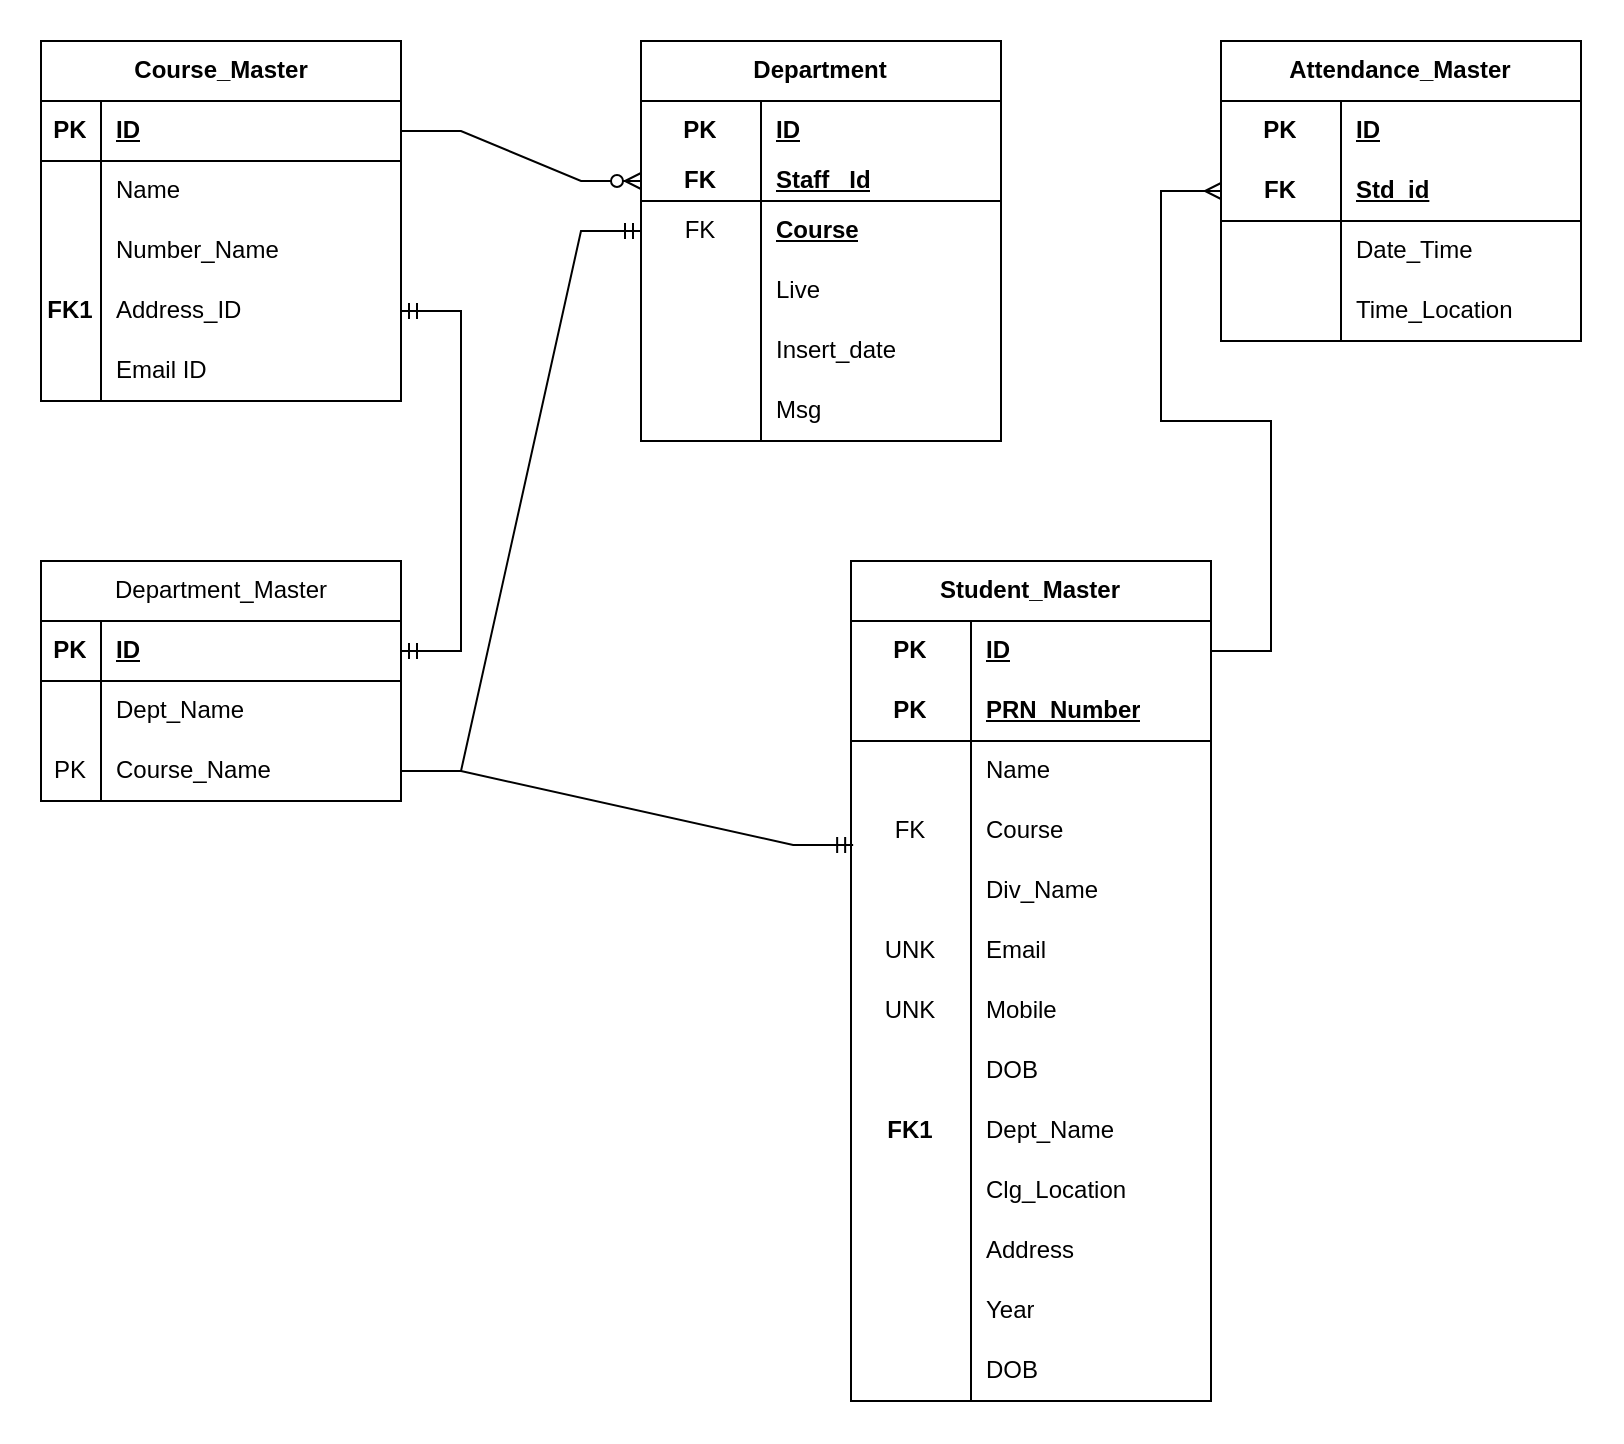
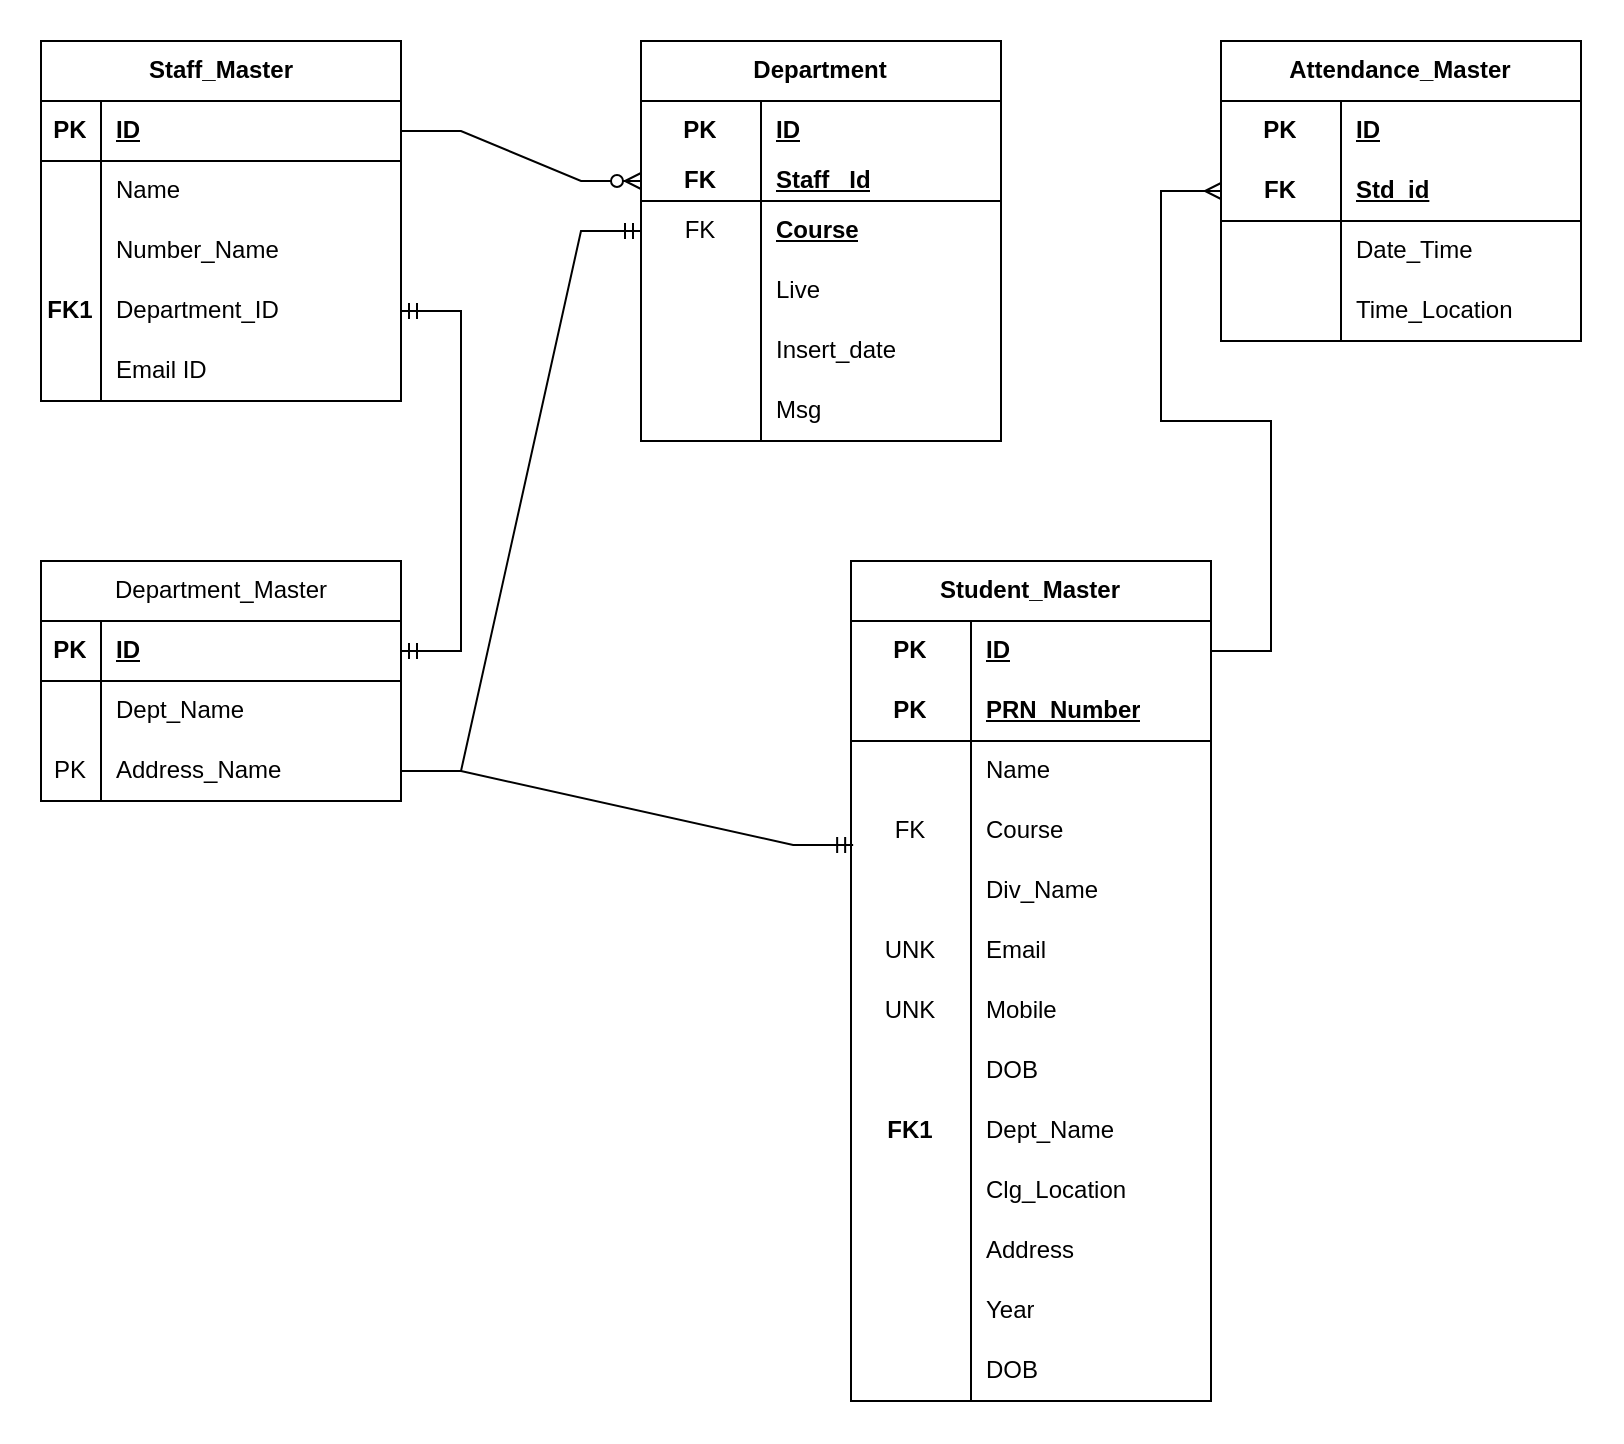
node "Course_Master": label "Course_Master" -> "Staff_Master"
node "Address_ID": label "Address_ID" -> "Department_ID"
node "Course_Name": label "Course_Name" -> "Address_Name"
